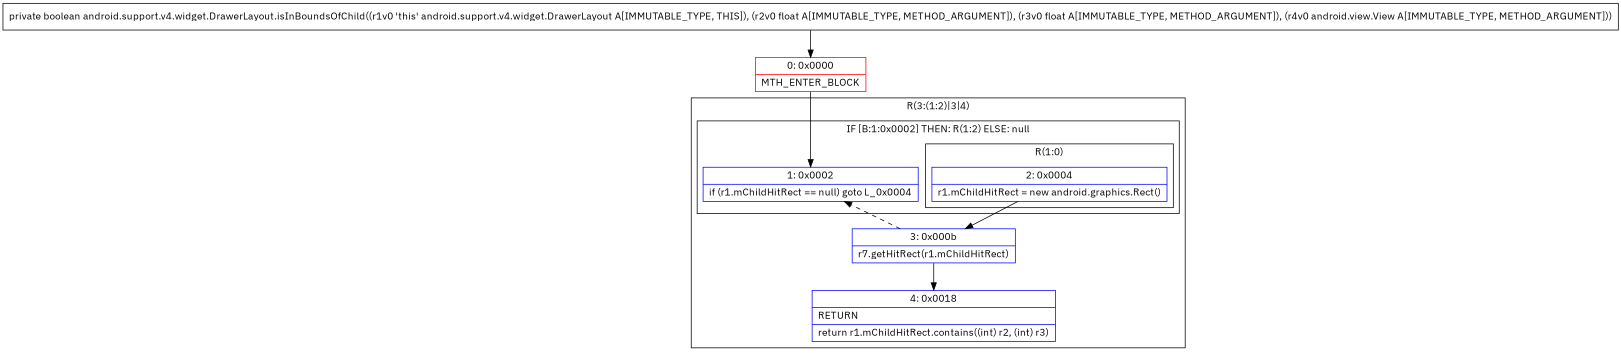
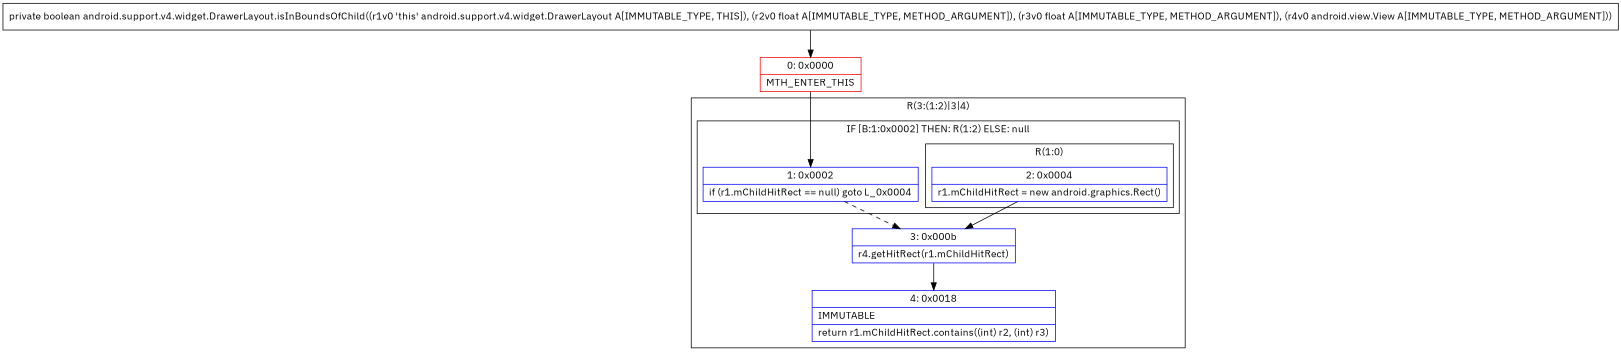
node "0: 0x0000": text "MTH_ENTER_BLOCK" -> "MTH_ENTER_THIS"
edge "3: 0x000b" -> "1: 0x0002": reversed
node "3: 0x000b": text "r7.getHitRect(r1.mChildHitRect)" -> "r4.getHitRect(r1.mChildHitRect)"
node "4: 0x0018": text "RETURN" -> "IMMUTABLE"
